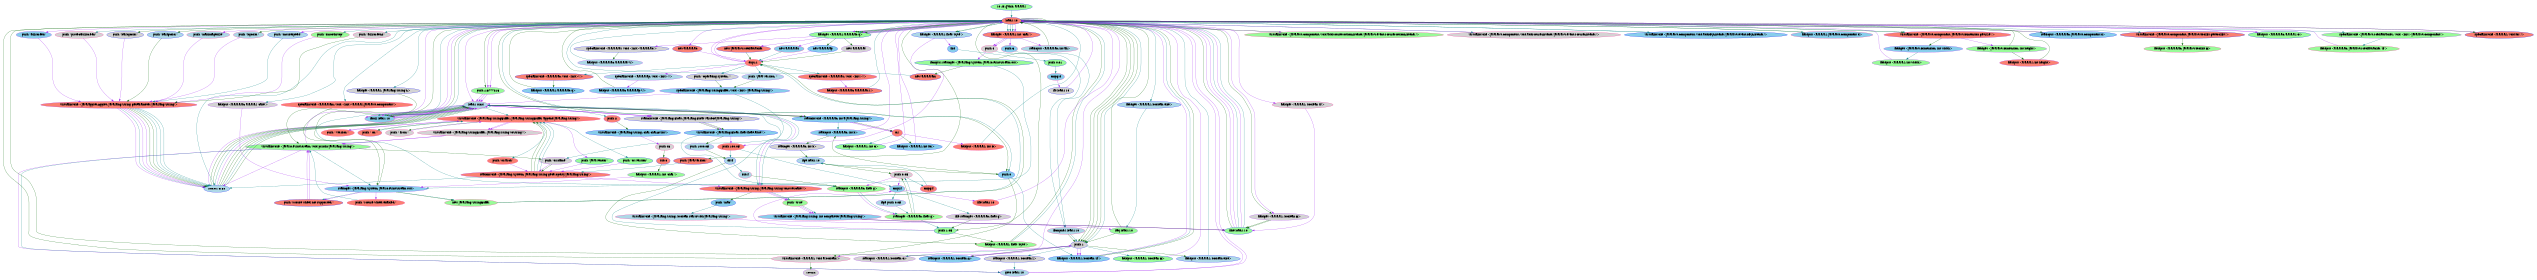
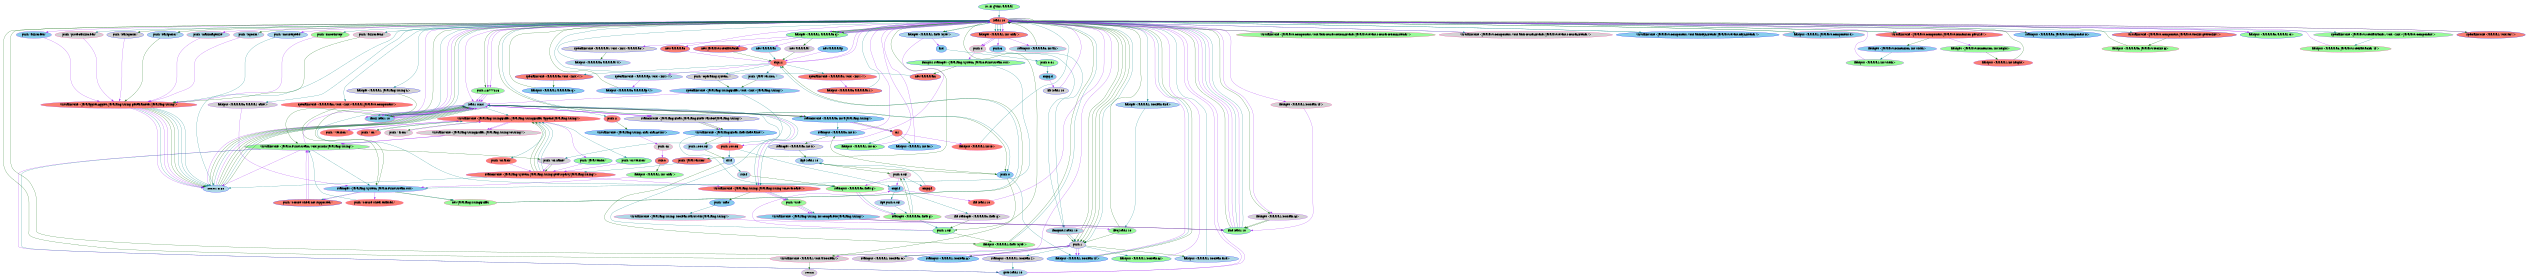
edge "fieldget <java.awt.Dimension: int height>" -> "load.r r0": now "fieldput <a.a.a.a.ac: java.awt.Toolkit H>" -> "load.r r0"
edge "fieldget <a.a.a.a.l: a.a.a.a.ac q>" -> "new a.a.a.a.ap": removed
edge "push 48" -> "sub.c": color darkgreen -> purple
